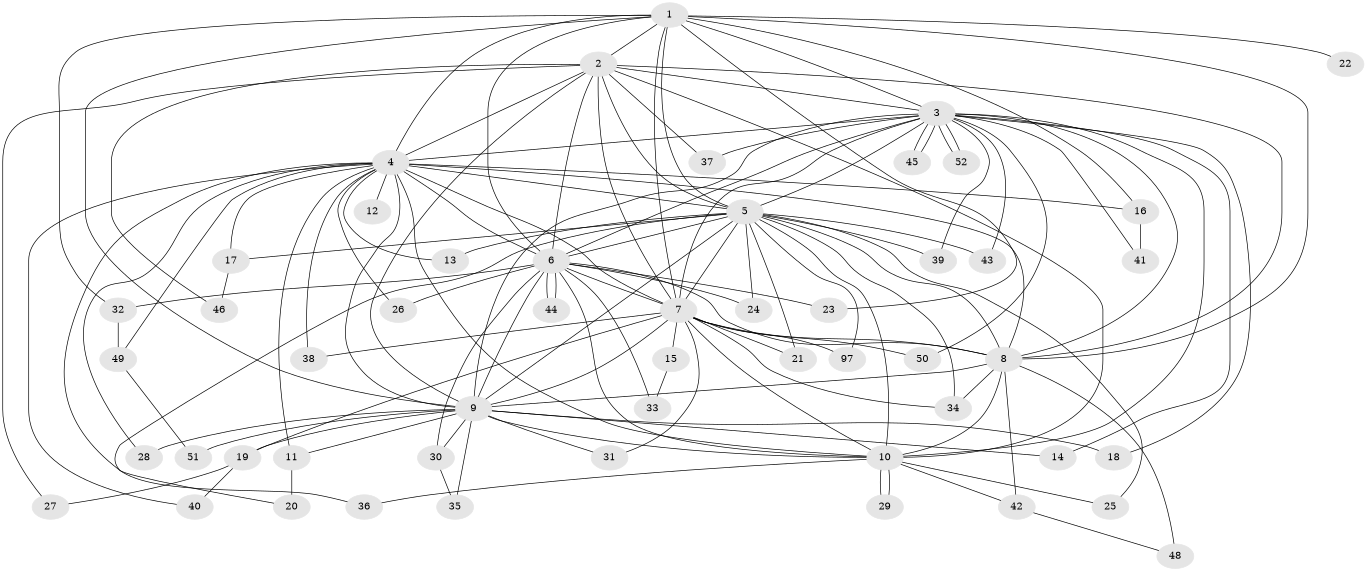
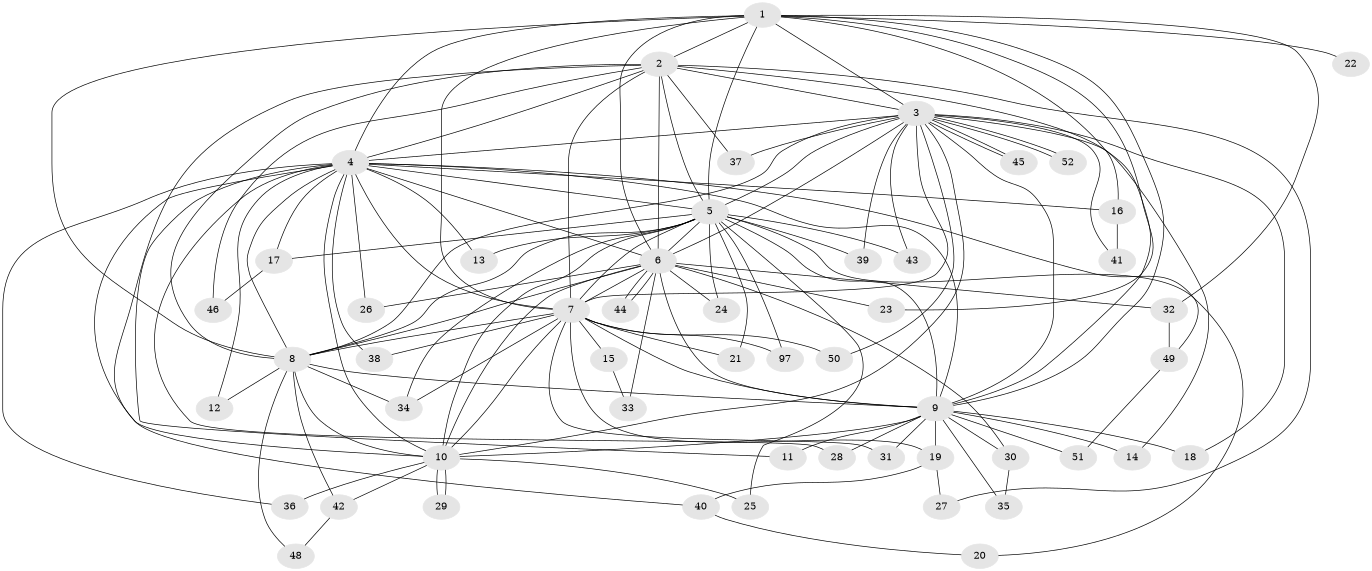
edge "8" -- "12": added
edge "11" -- "20": now "40" -- "20"
